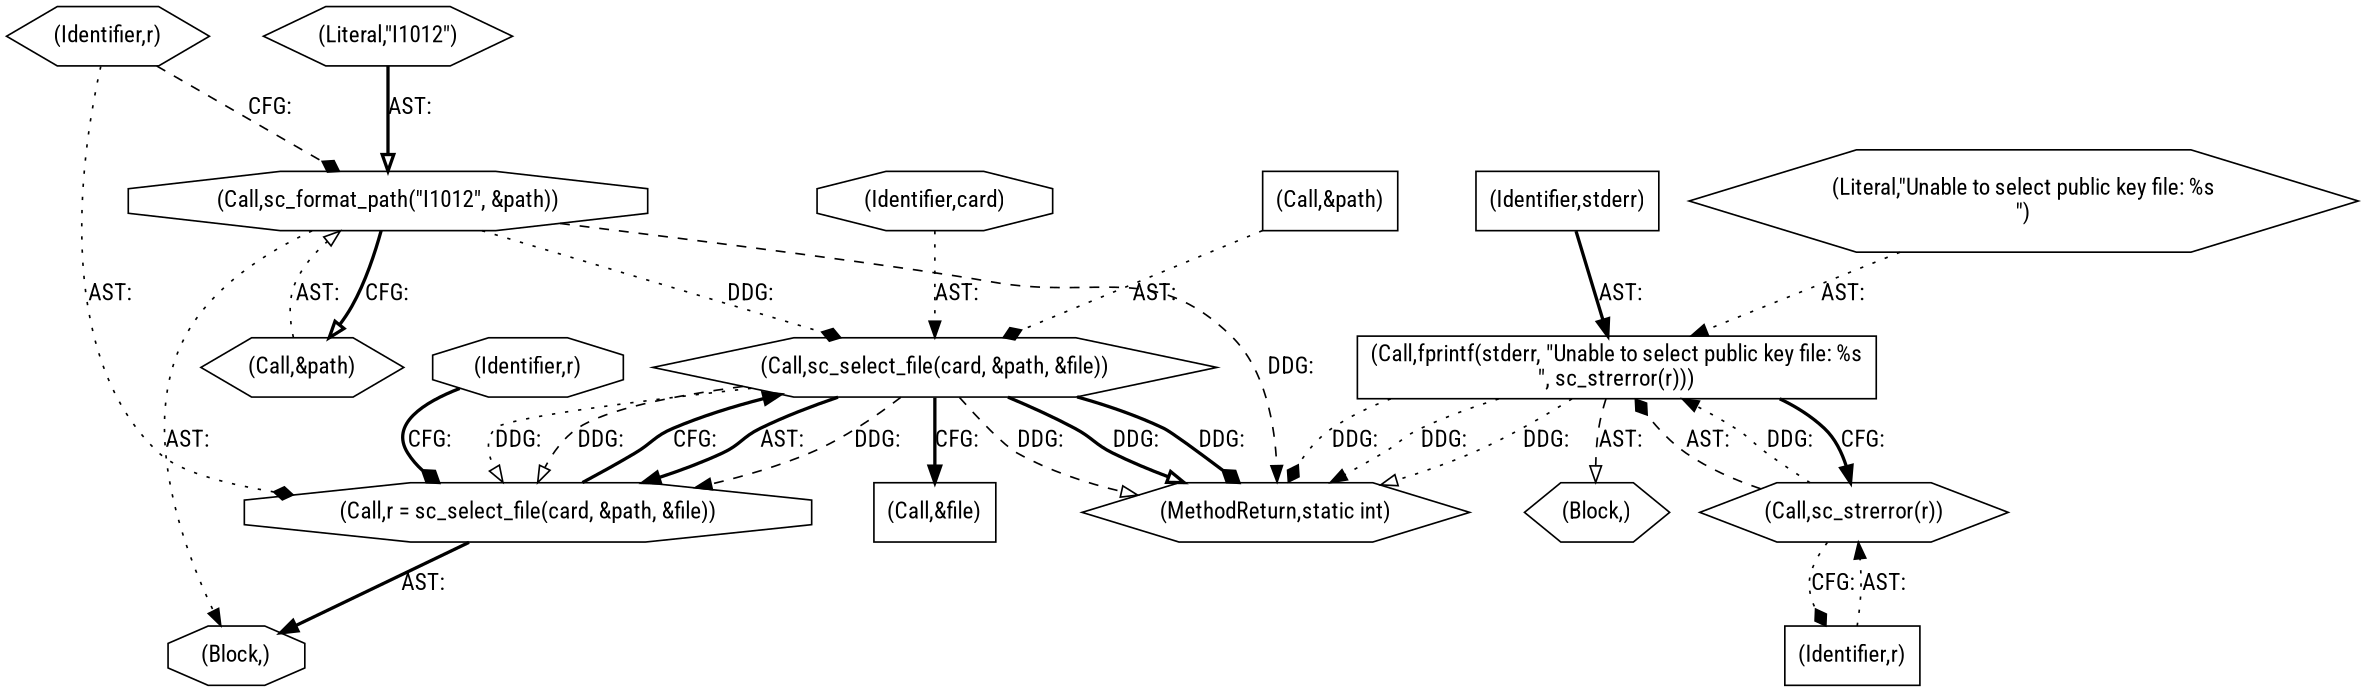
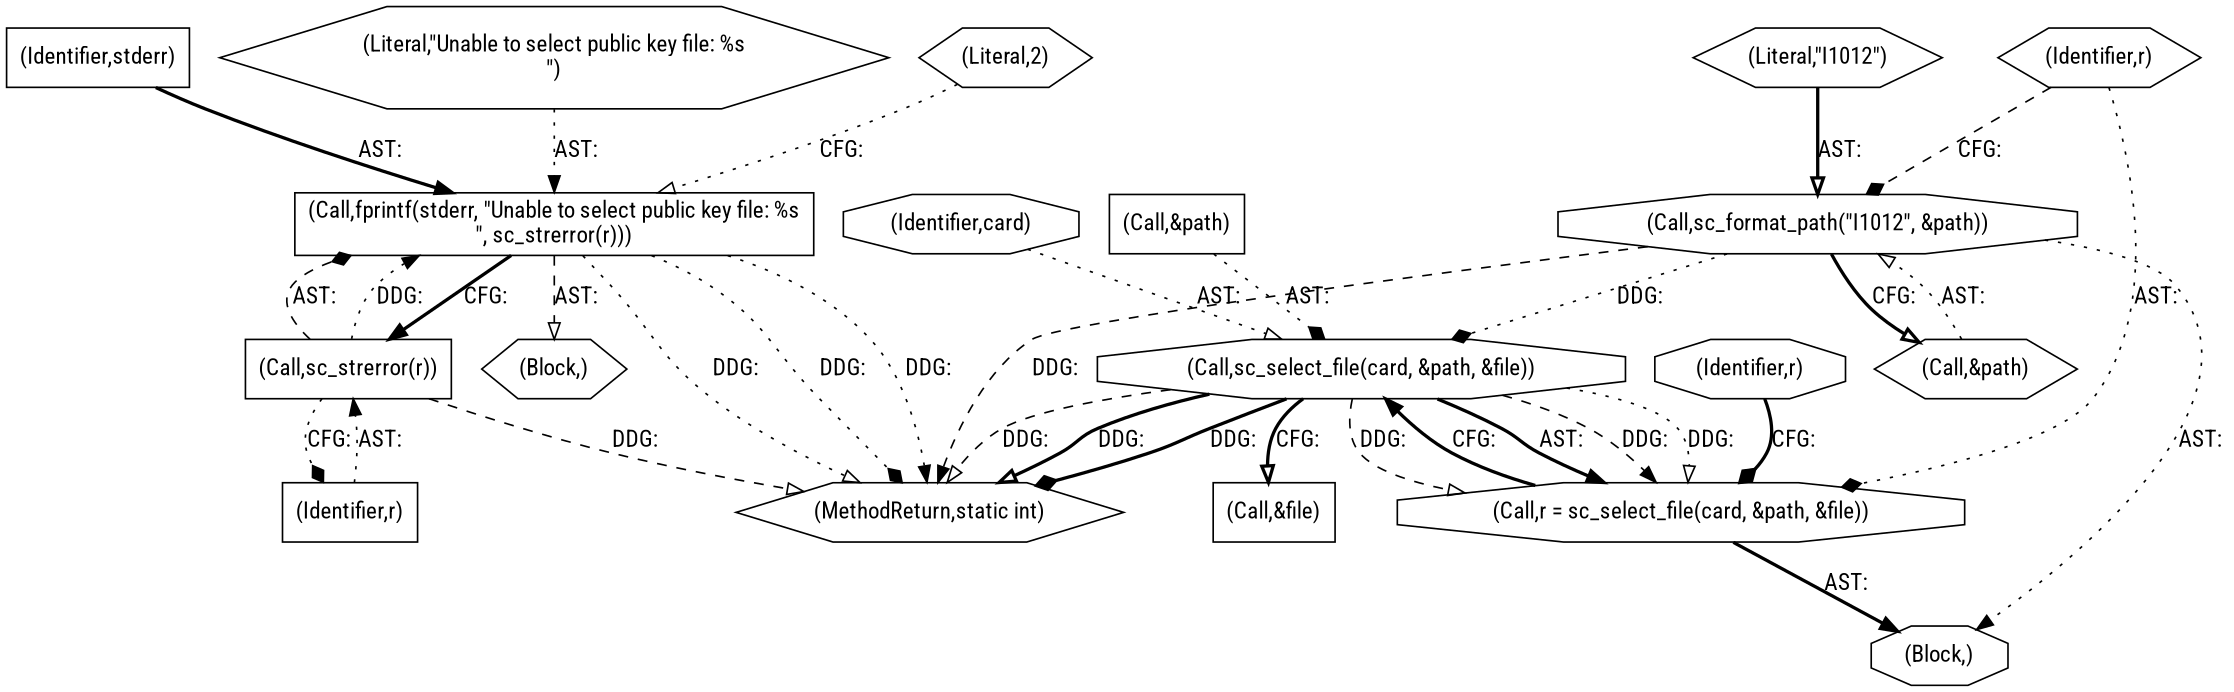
node "(Literal,2)": added
edge "(Identifier,card)" -> "(Call,sc_select_file(card, &path, &file))": arrowhead normal -> onormal
node "(Call,sc_select_file(card, &path, &file))": shape hexagon -> octagon
edge "(Call,sc_select_file(card, &path, &file))" -> "(Call,&file)": arrowhead normal -> onormal
edge "(Call,sc_strerror(r))" -> "(MethodReturn,static int)": added, label "DDG:"
node "(Call,sc_strerror(r))": shape hexagon -> box
